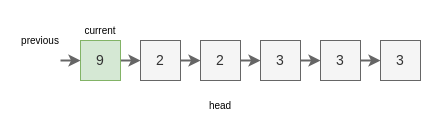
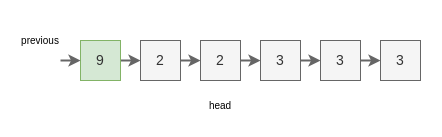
node "current": removed
